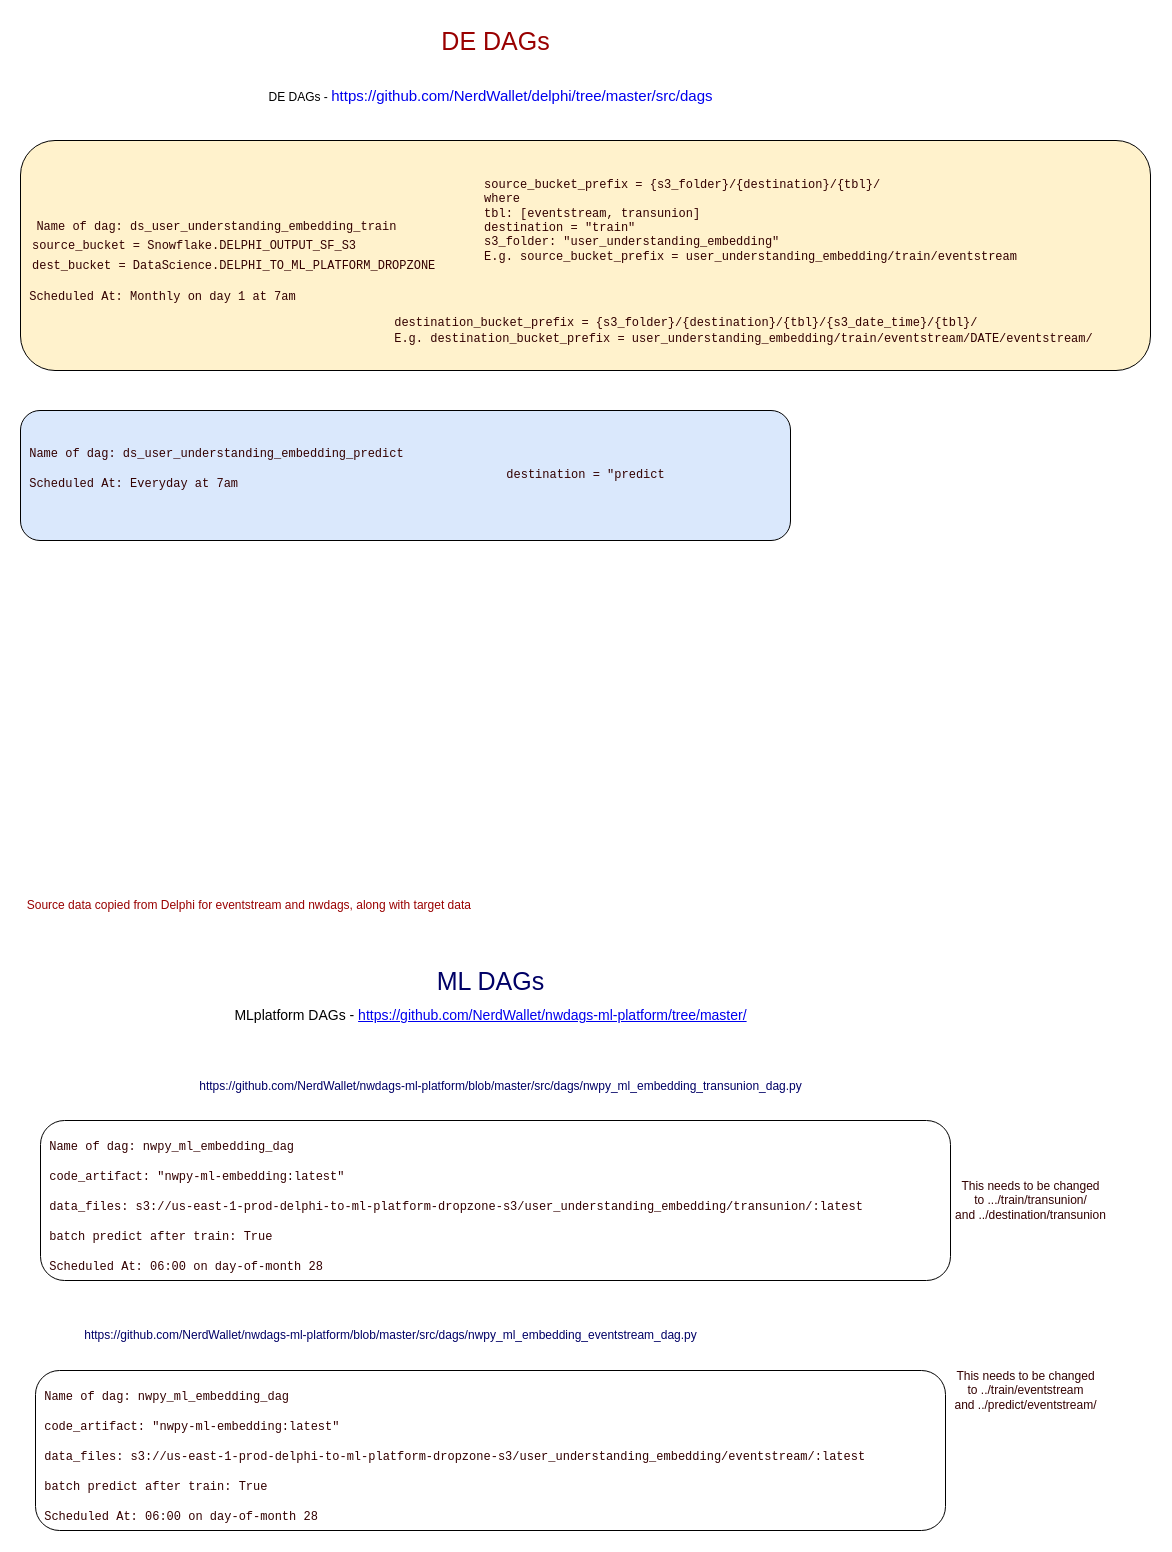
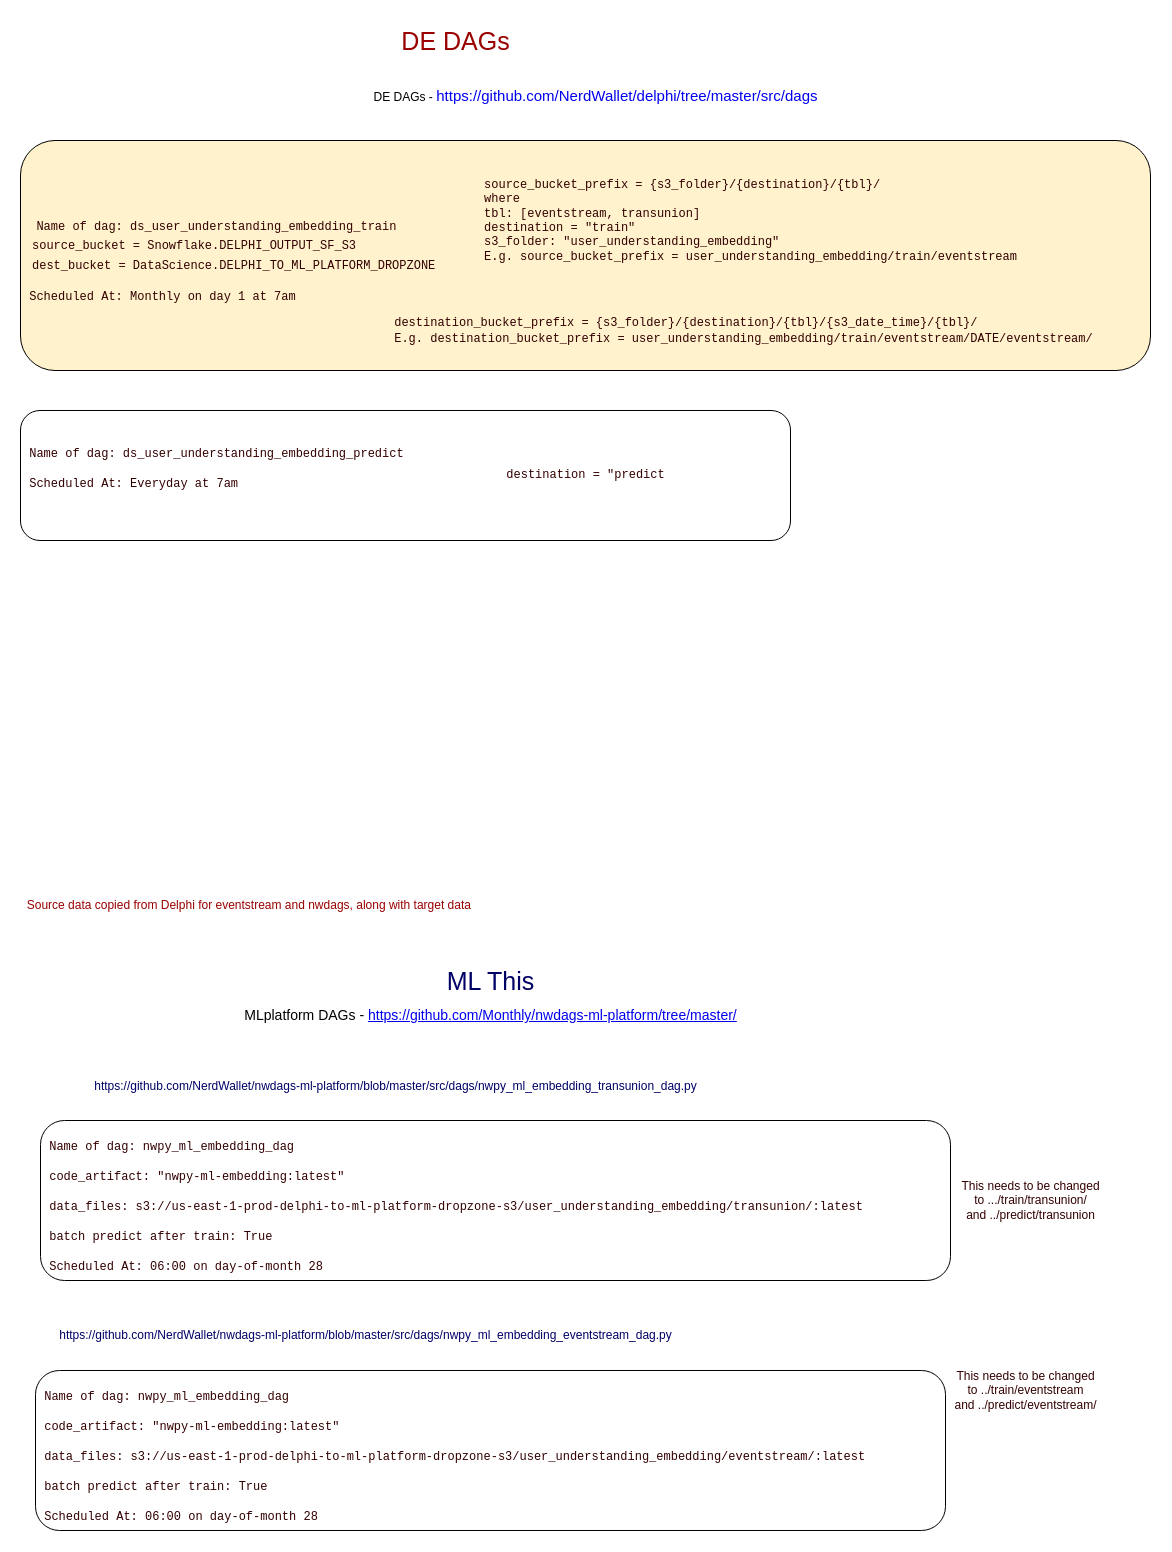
node "DE DAGs": moved (496, 41) -> (456, 41)
node "DE DAGs - https://github.com/NerdWallet/delphi/tree/master/src/dags": moved (491, 96) -> (596, 96)
node "Name of dag: ds_user_understanding_embedding_predict Scheduled At: Everyday at 7am": fillcolor #dae8fc -> #ffffff
node "ML DAGs": label "ML DAGs" -> "ML This"
node "MLplatform DAGs - https://github.com/NerdWallet/nwdags-ml-platform/tree/master/": label "MLplatform DAGs - https://github.com/NerdWallet/nwdags-ml-platform/tree/master/" -> "MLplatform DAGs - https://github.com/Monthly/nwdags-ml-platform/tree/master/"
node "https://github.com/NerdWallet/nwdags-ml-platform/blob/master/src/dags/nwpy_ml_embedding_transunion_dag.py": moved (501, 1081) -> (396, 1081)
node "This needs to be changed to .../train/transunion/ and ../destination/transunion": label "This needs to be changed to .../train/transunion/ and ../destination/transunion" -> "This needs to be changed to .../train/transunion/ and ../predict/transunion"
node "https://github.com/NerdWallet/nwdags-ml-platform/blob/master/src/dags/nwpy_ml_embedding_eventstream_dag.py": moved (391, 1336) -> (366, 1336)
